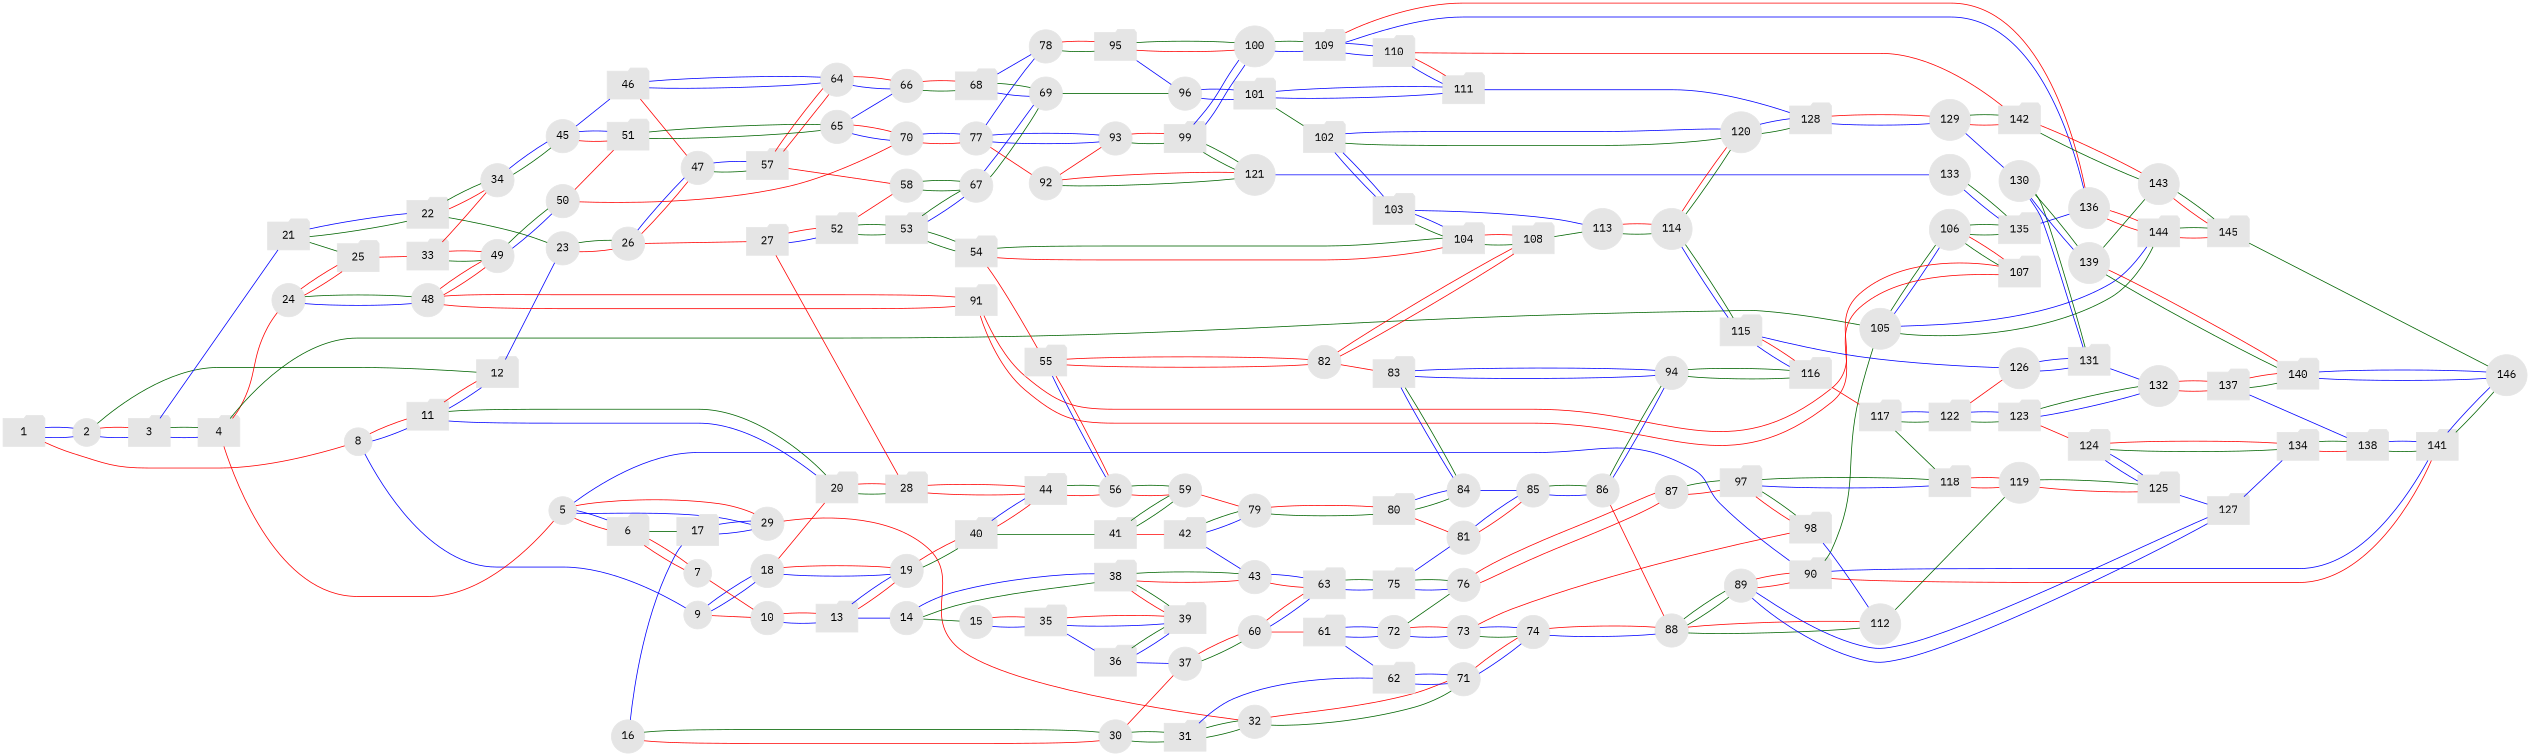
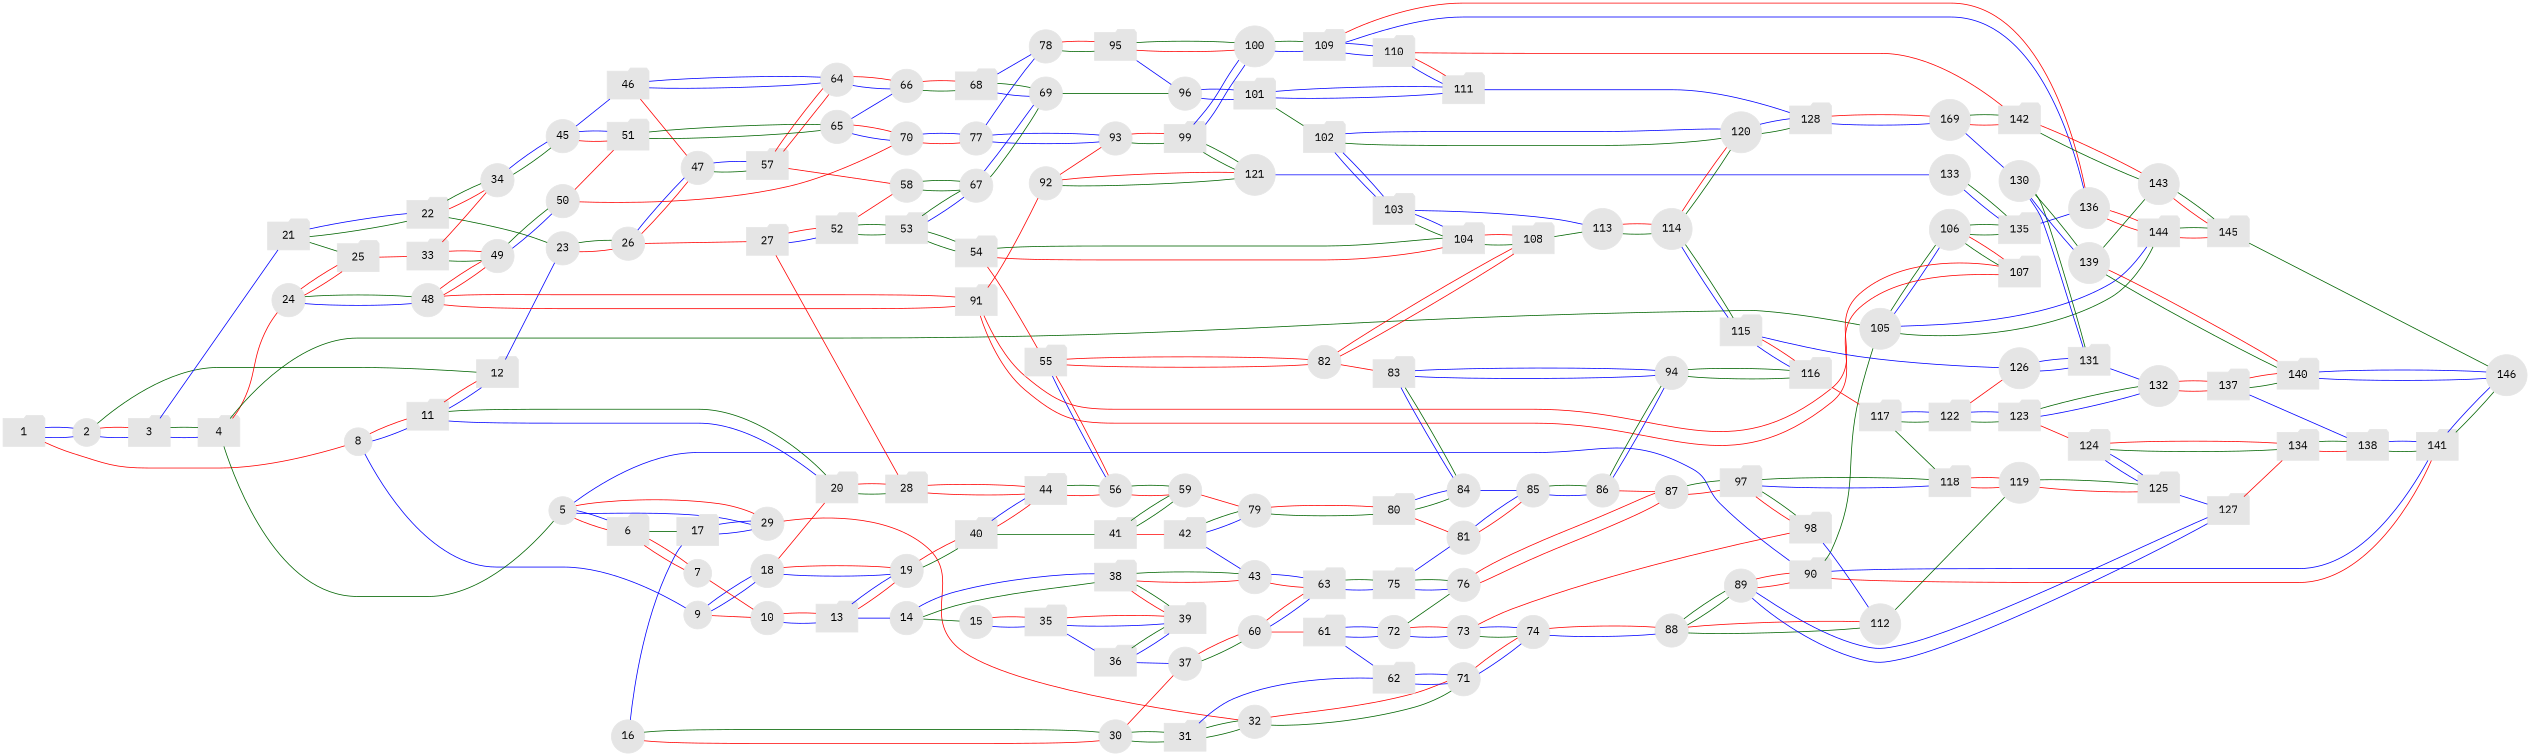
node "129": label "129" -> "169"
edge "77" -- "92": now "91" -- "92"
edge "134" -- "127": color blue -> red
edge "86" -- "88": now "86" -- "87"
edge "4" -- "5": color red -> darkgreen
